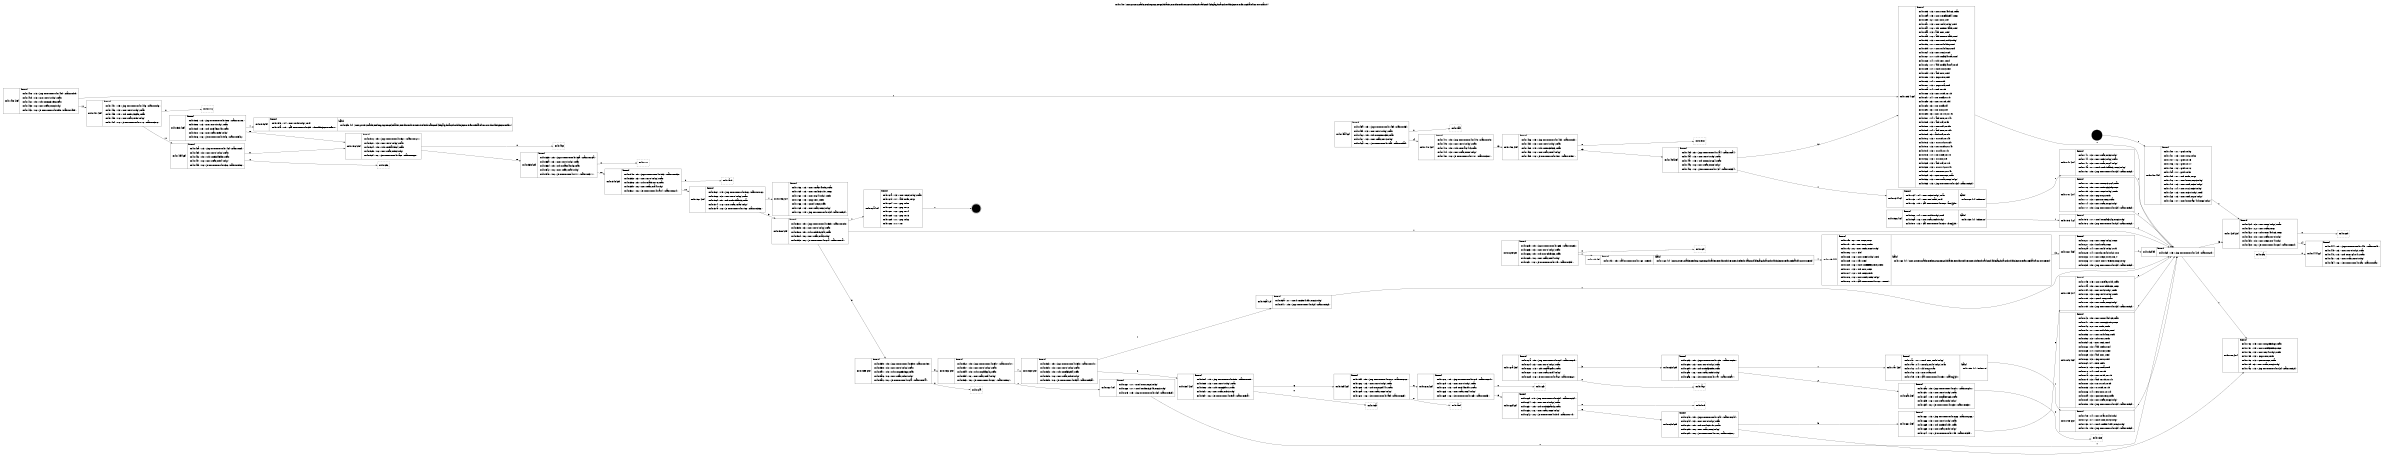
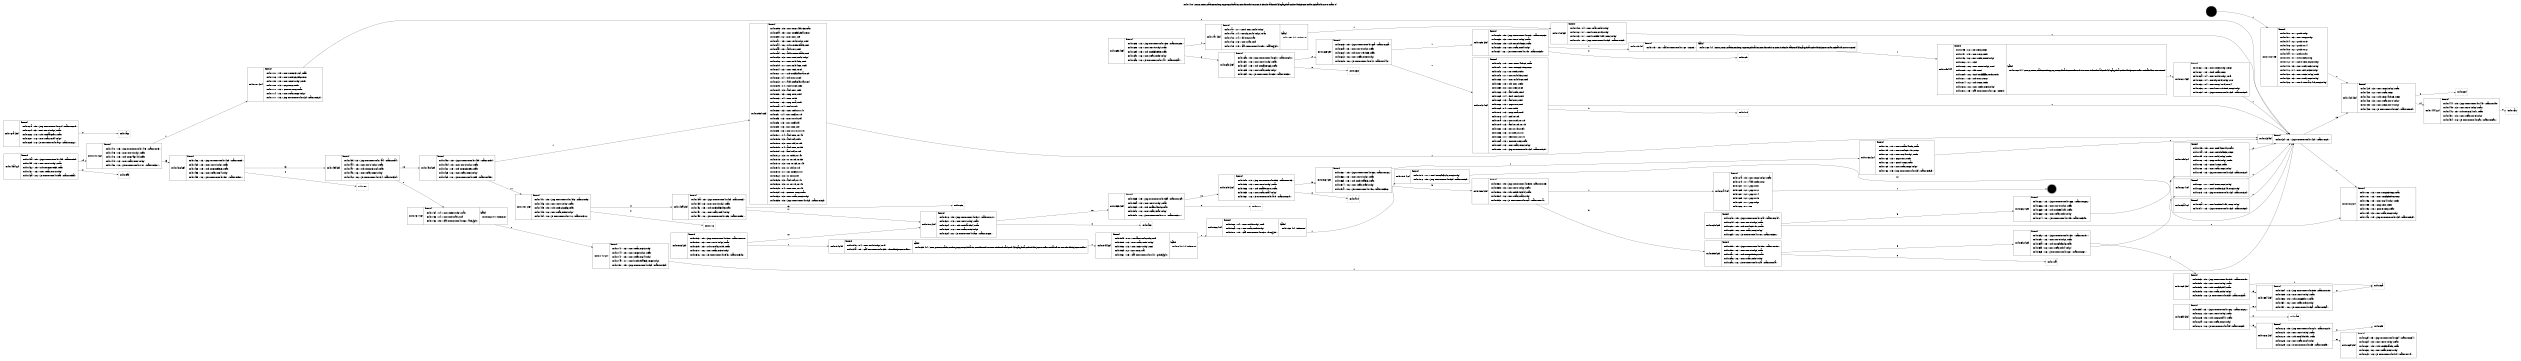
node "0x4016c5 [25]": added
edge "0x401470 [22]" -> "0x401701 [27]": added, label "1"
edge "0x40149f [25]" -> "0x401895 [165]": now "0x40149f [25]" -> "0x4014b8 [25]"
edge "0x4014ea [25]" -> "0x401c56": label " 0" -> " 13"
edge "0x401975 [12]" -> "0x401d2f [5]": label " 1" -> " 12"
edge "0x401580 [25]" -> "0x401d2f [5]": now "0x401756 [27]" -> "0x401d2f [5]"
node "0x40194f [23]": added
edge "0x4017f5 [44]" -> "0x401821 [33]": label " 13" -> " 1"
edge "0x401cac" -> "0x401444 [22]": reversed
edge "0x4015cb [25]" -> "0x40193a [12]": now "0x4015cb [25]" -> "0x4019ca"
edge "0x40167a [25]" -> "0x401693 [25]": removed, label "3"
edge "0x4015e4 [25]" -> "0x4015fd [25]": reversed
edge "0x40162f [25]" -> "0x401b7f": now "0x401842 [83]" -> "0x401b7f"
edge "0x40162f [25]" -> "0x401648 [25]": removed, label "6"
